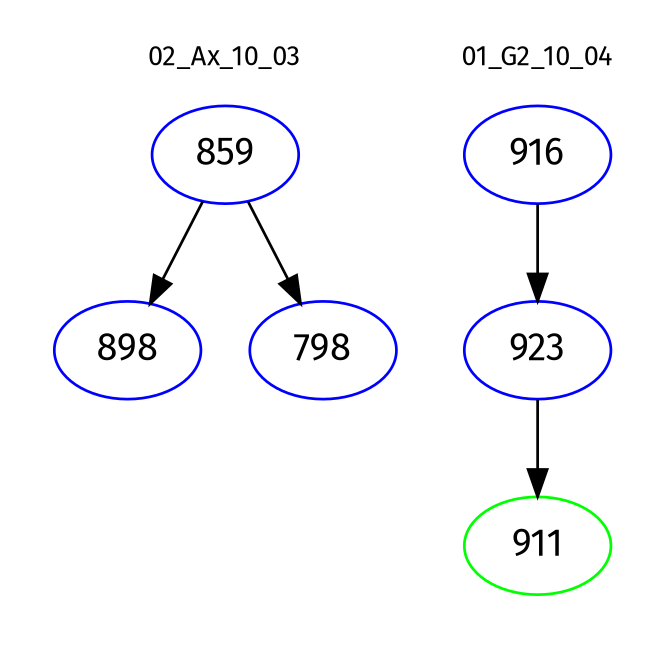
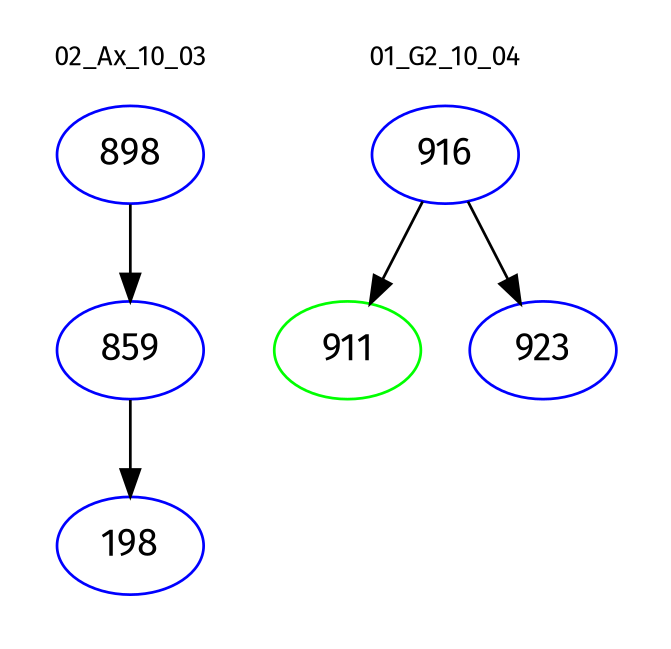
edge "859" -> "898": reversed
node "798": label "798" -> "198"
edge "923" -> "911": now "916" -> "911"
